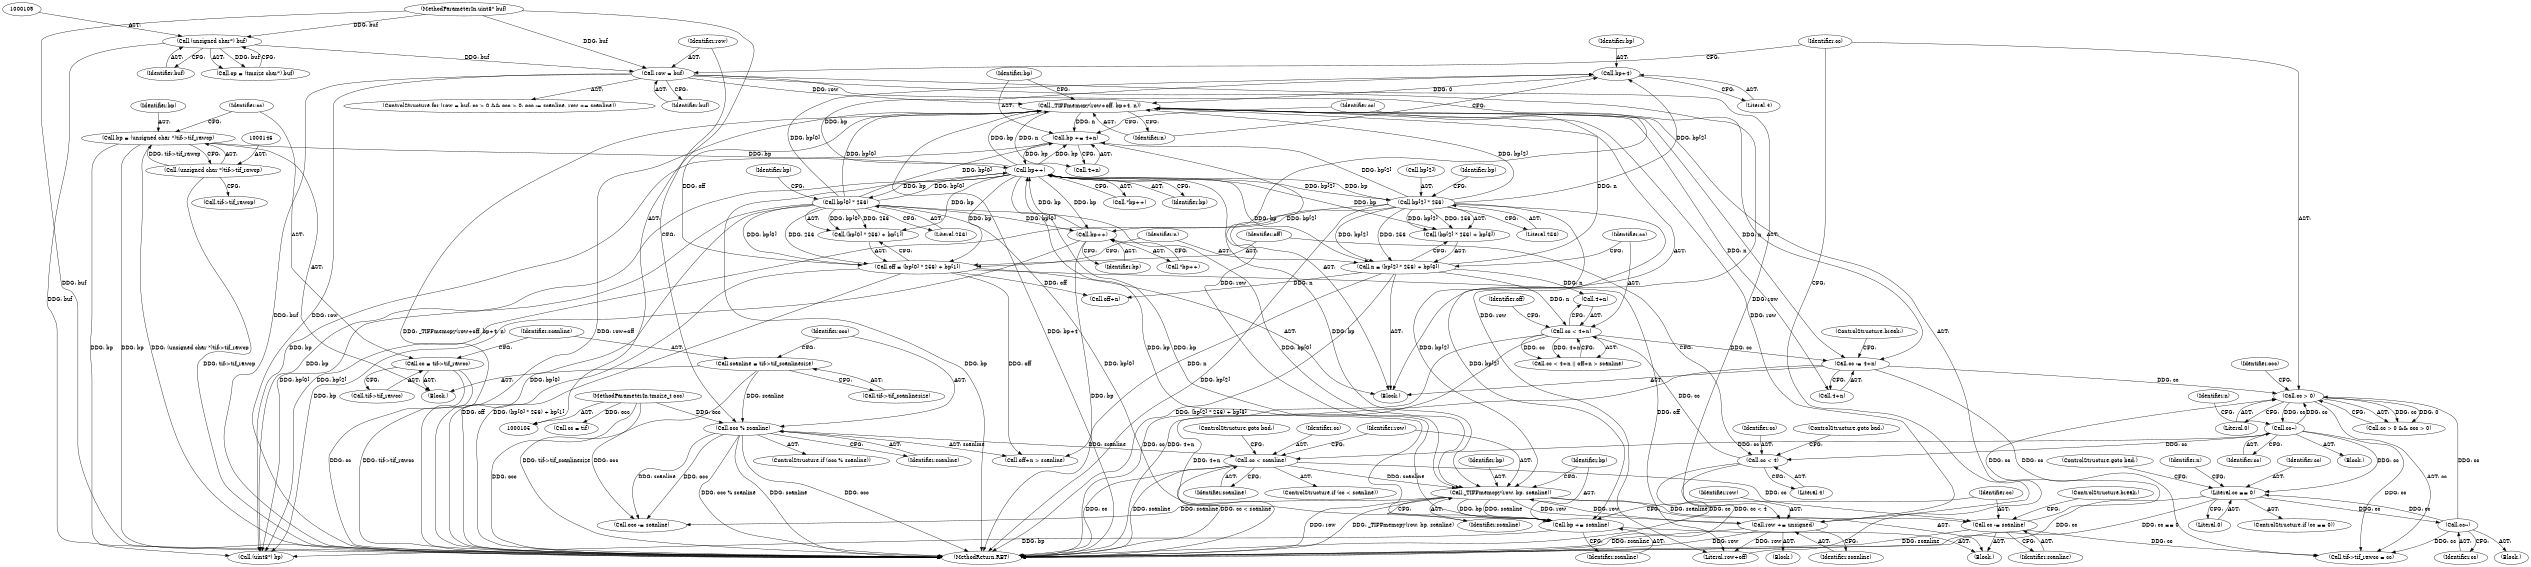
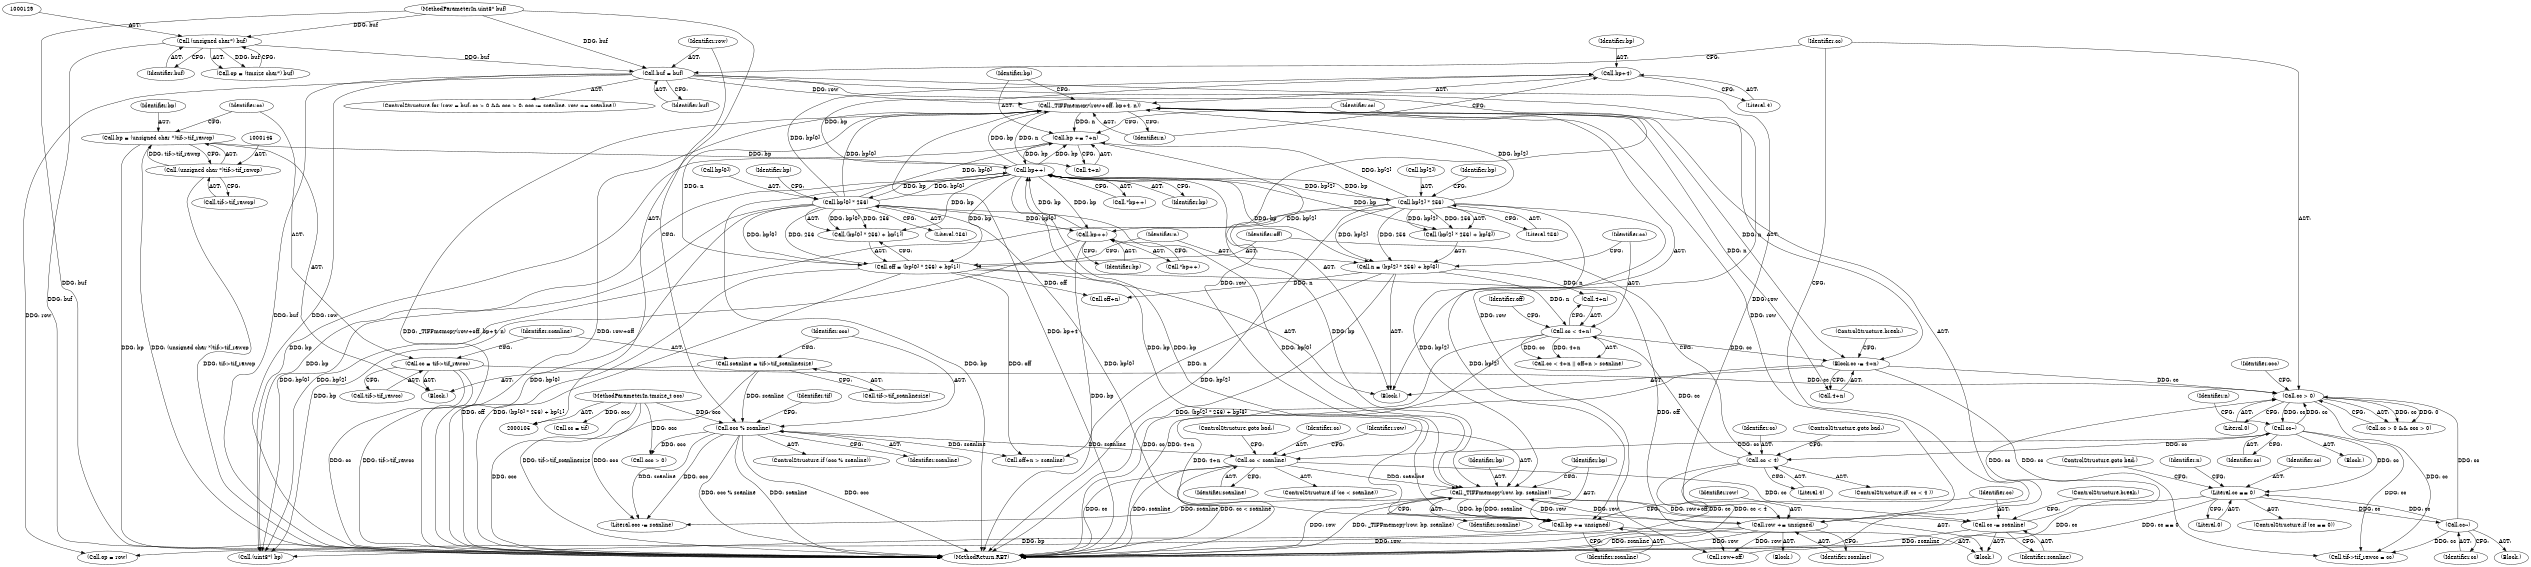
node "1000109": label "1000109" -> "1000129"
node "(Call,row = buf)": label "(Call,row = buf)" -> "(Call,buf = buf)"
edge "(Call,bp+4)" -> "(Call,_TIFFmemcpy(row+off, bp+4, n))": label "DDG: 0" -> "AST: "
edge "(Call,n = (bp[2] * 256) + bp[3])" -> "(Call,_TIFFmemcpy(row+off, bp+4, n))": removed, label "DDG: n"
node "(Call,bp += 4+n)": label "(Call,bp += 4+n)" -> "(Call,bp += 7+n)"
node "(Call,bp[0])": added
edge "(Call,bp[2] * 256)" -> "(Call,bp+4)": removed, label "DDG: bp[2]"
edge "(Call,off = (bp[0] * 256) + bp[1])" -> "(Call,_TIFFmemcpy(row+off, bp+4, n))": label "DDG: off" -> "DDG: n"
edge "(Call,tif->tif_rawcp)" -> "(Call,(unsigned char *)tif->tif_rawcp)": added, label "AST:"
edge "(Call,n = (bp[2] * 256) + bp[3])" -> "(Call,(bp[2] * 256) + bp[3])": removed, label "CFG:"
edge "(Call,cc < 4+n || off+n > scanline)" -> "(Call,cc < 4+n)": removed, label "CFG:"
node "(Call,cc -= 4+n)": label "(Call,cc -= 4+n)" -> "(Block,cc -= 4+n)"
edge "(Call,cc = tif->tif_rawcc)" -> "(Call,cc > 0)": added, label "DDG: cc"
node "(Identifier,tif)": added
edge "(Call,bp = (unsigned char *)tif->tif_rawcp)" -> "(Call,(uint8*) bp)": removed, label "DDG: bp"
node "1000105": label "1000105" -> "2000105"
edge "(Call,occ % scanline)" -> "(Call,off+n > scanline)": label "AST: scanline" -> "DDG: scanline"
node "(Call,occ > 0)": added
edge "(Call,cc > 0)" -> "(Call,tif->tif_rawcc = cc)": label "AST: cc" -> "DDG: cc"
node "(ControlStructure,if( cc < 4 ))": added
edge "(Call,_TIFFmemcpy(row, bp, scanline))" -> "(Call,cc -= scanline)": label "DDG: scanline" -> "DDG: row+off"
node "(Call,occ -= scanline)": label "(Call,occ -= scanline)" -> "(Literal,occ -= scanline)"
node "(Call,bp += scanline)": label "(Call,bp += scanline)" -> "(Call,bp += unsigned)"
edge "(Call,cc -= scanline)" -> "(Call,tif->tif_rawcc = cc)": removed, label "DDG: cc"
node "(Call,op = row)": added
node "(Literal,row+off)": label "(Literal,row+off)" -> "(Call,row+off)"
